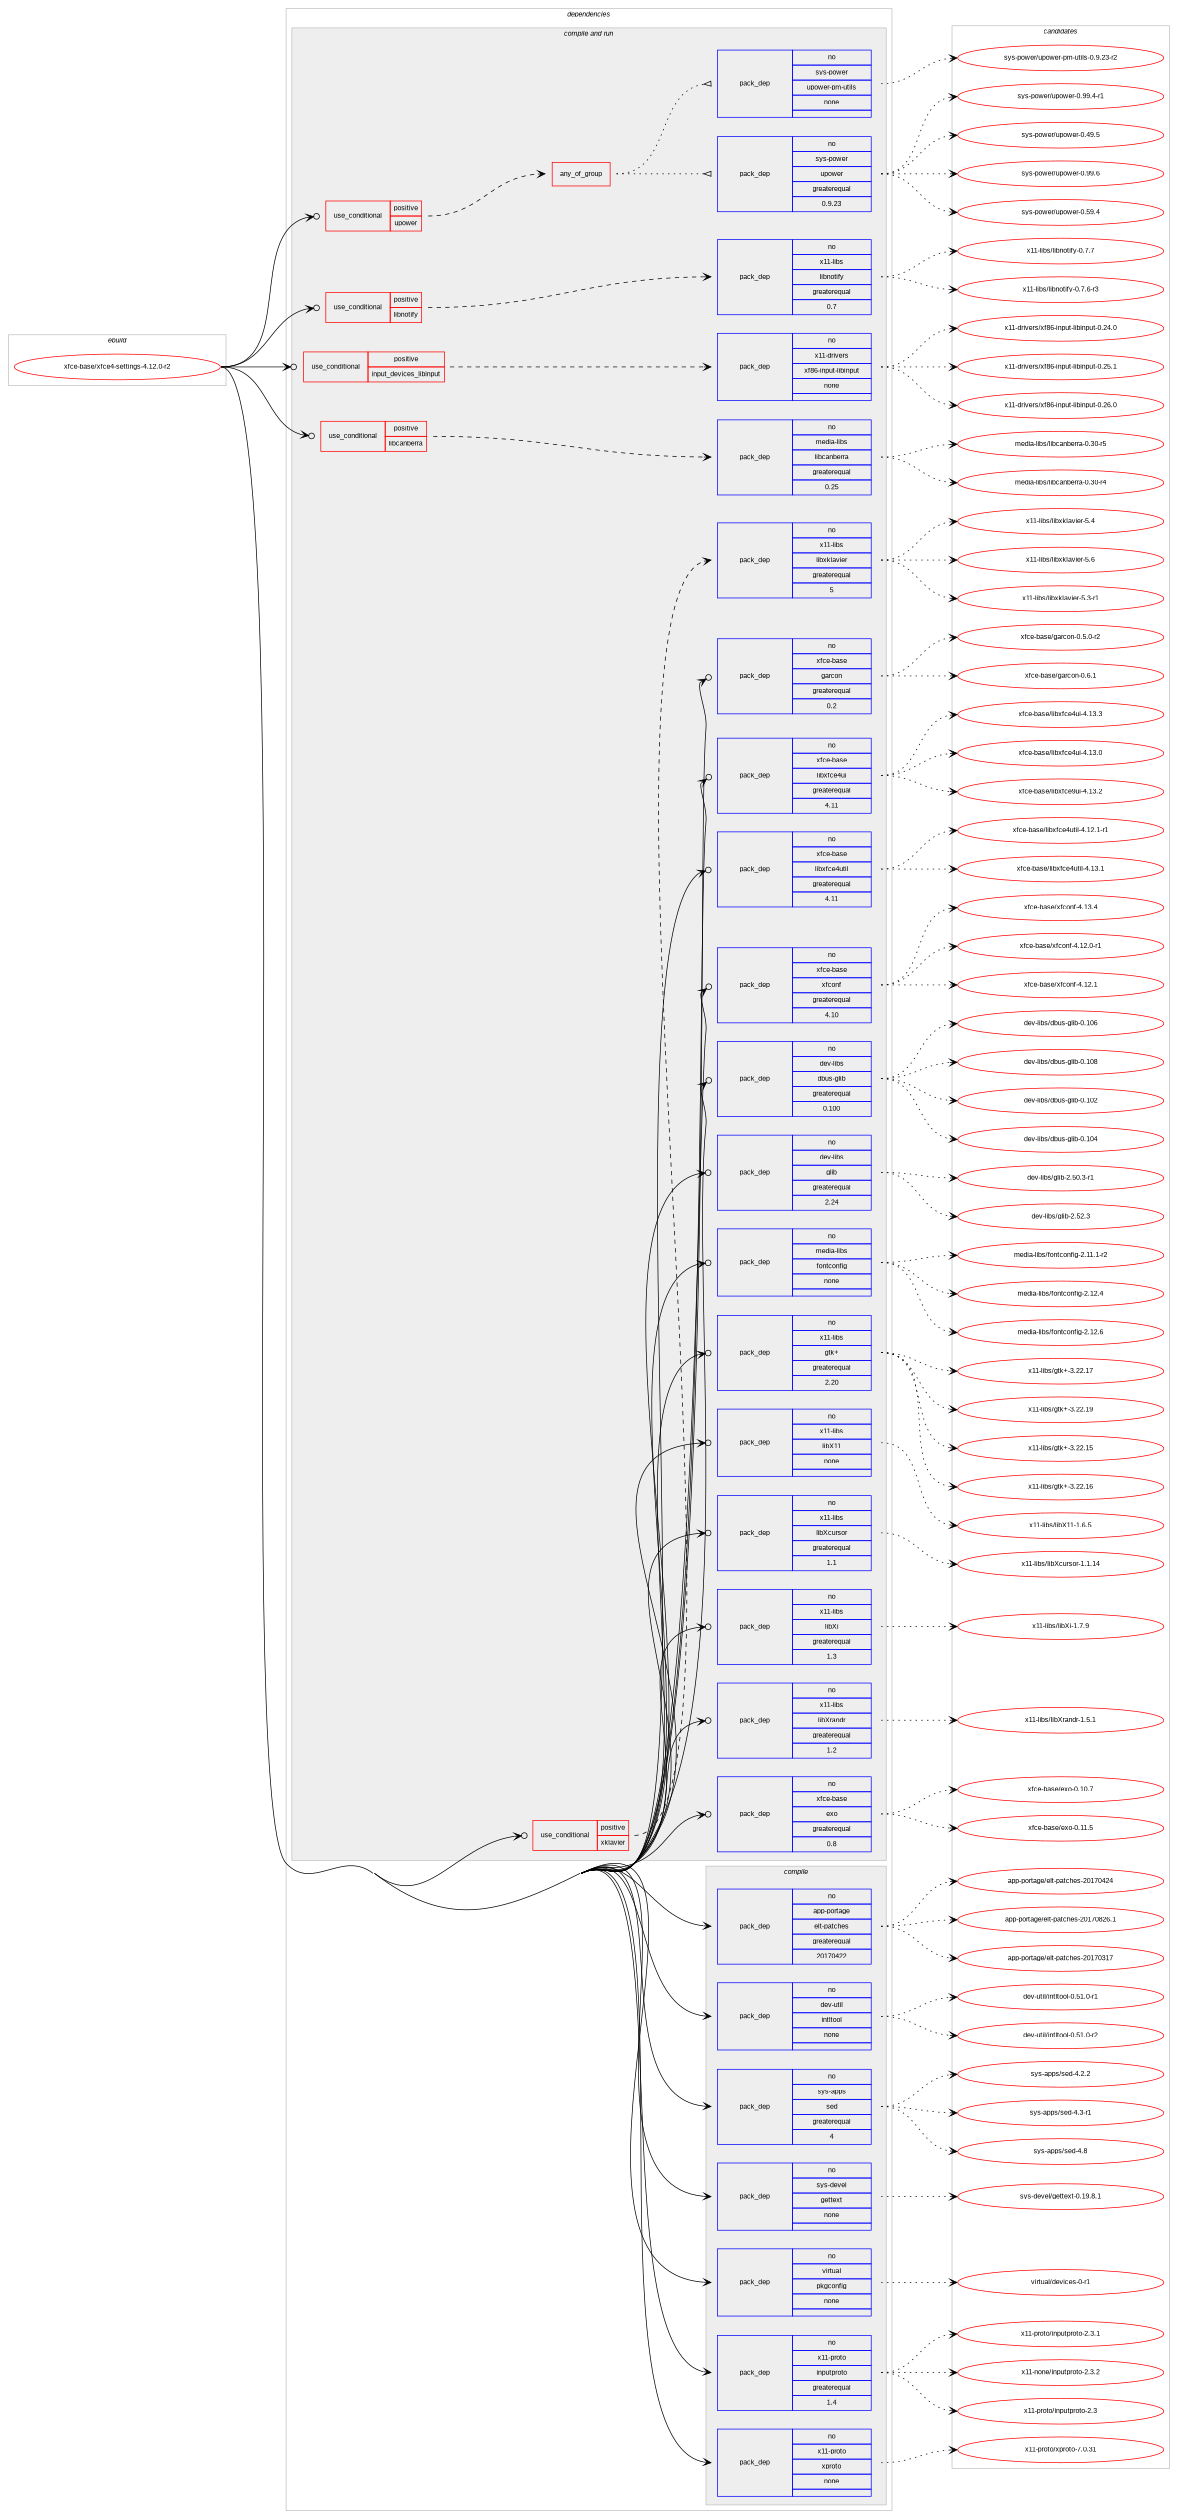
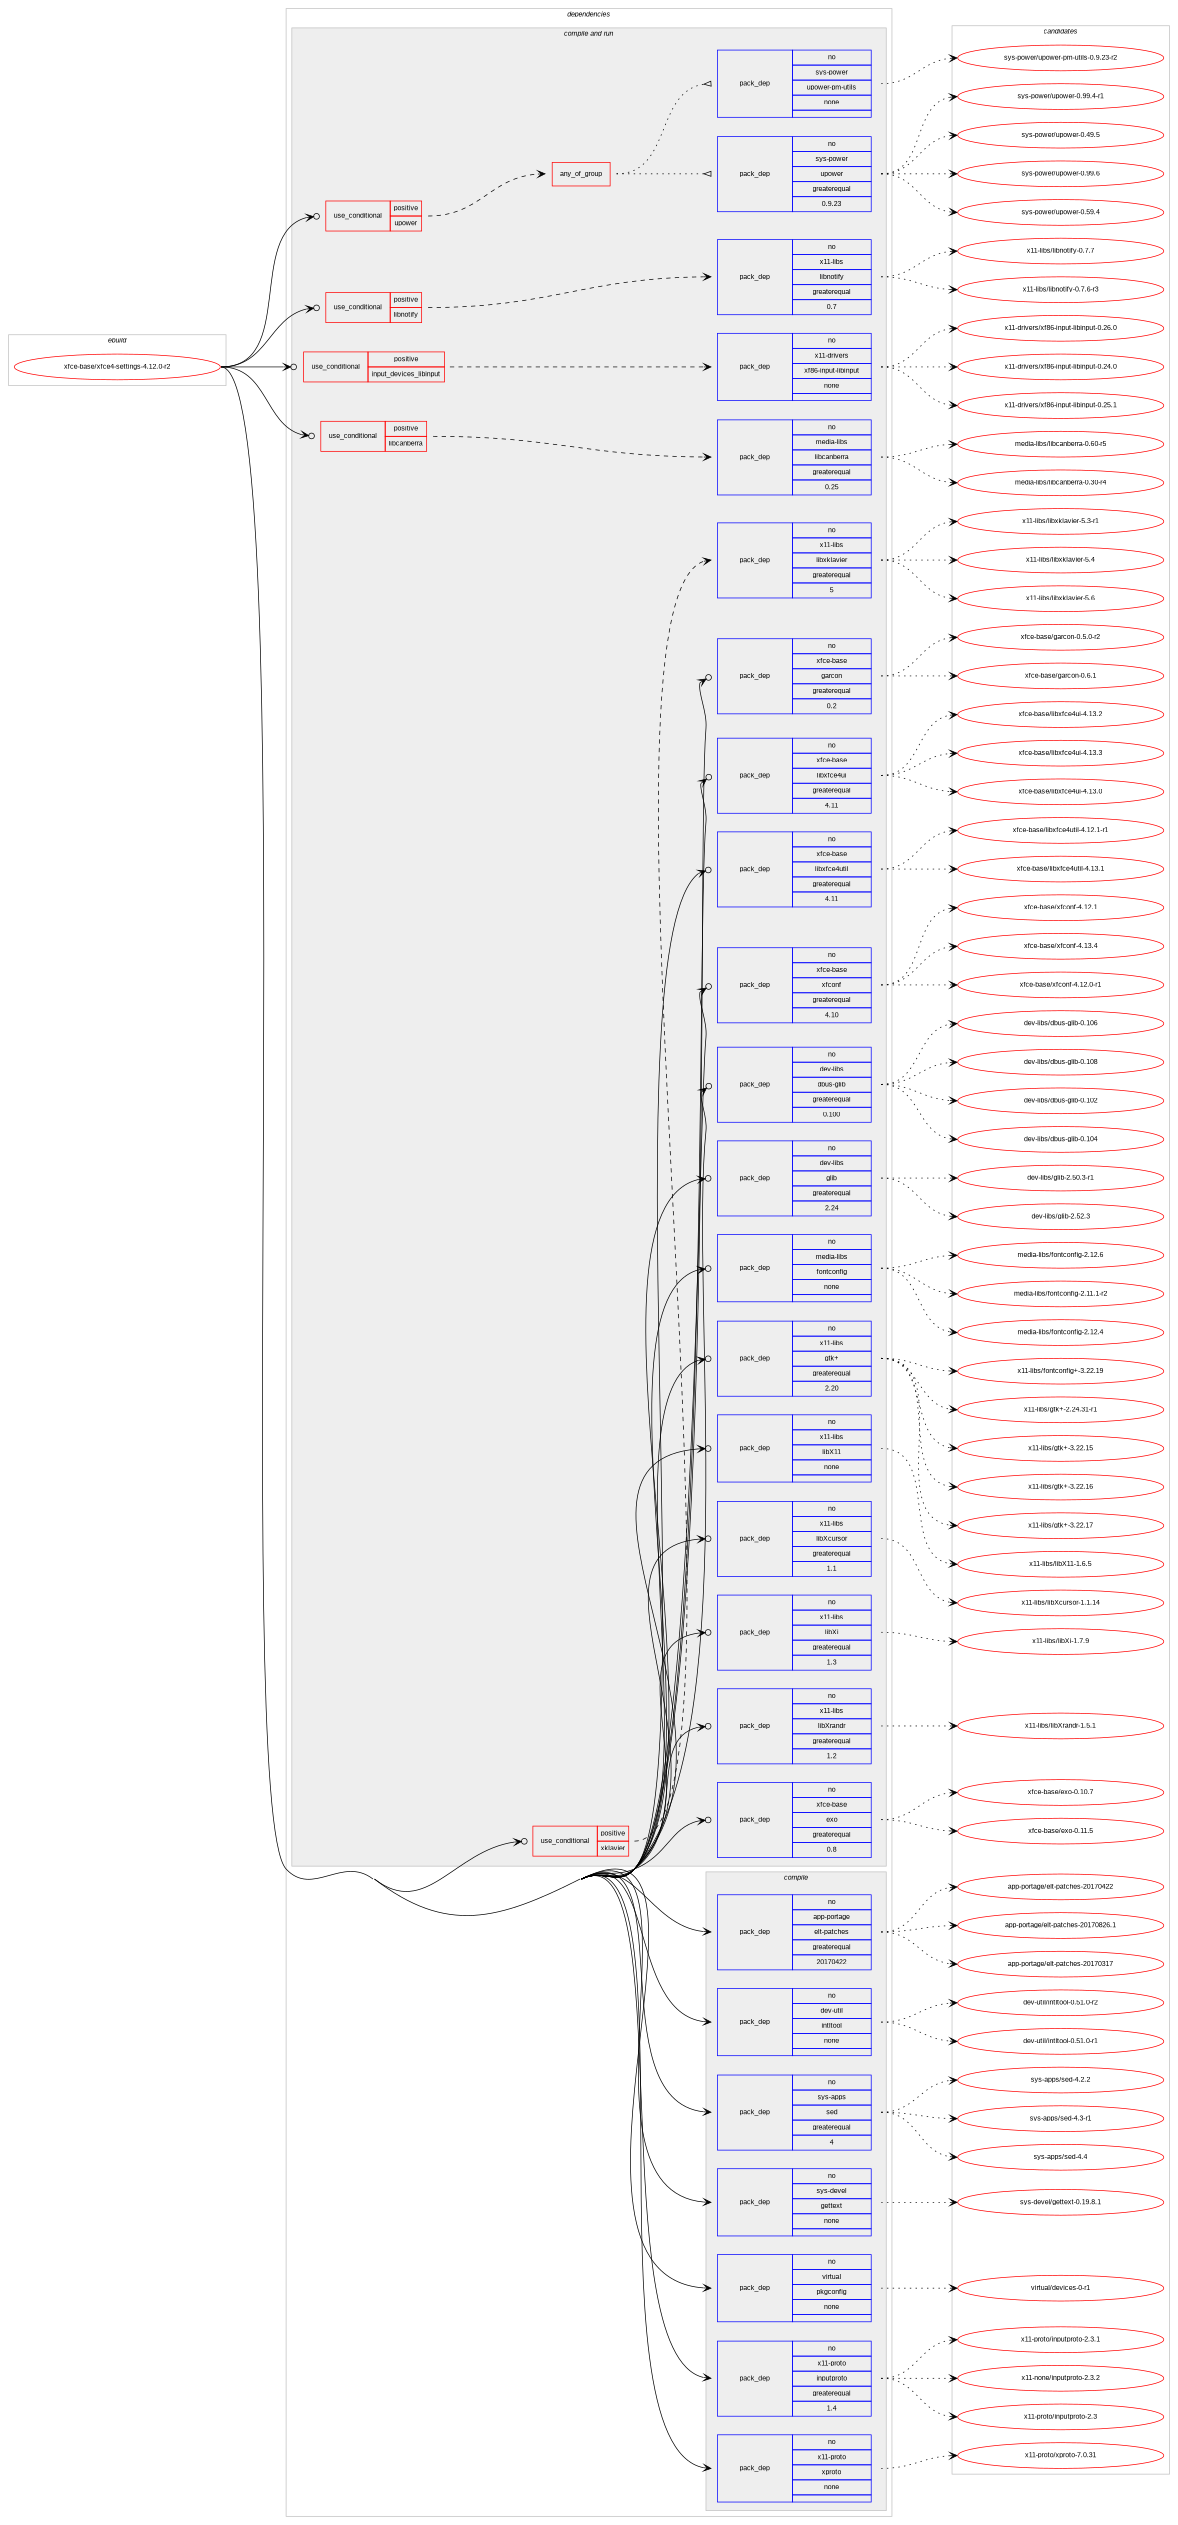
node "media-libs/libcanberra-0.30-r5": label "media-libs/libcanberra-0.30-r5" -> "media-libs/libcanberra-0.60-r5"
node "xfce-base/libxfce9ui-4.13.2": label "xfce-base/libxfce9ui-4.13.2" -> "xfce-base/libxfce4ui-4.13.2"
node "x11-libs/gtk+-3.22.19": label "x11-libs/gtk+-3.22.19" -> "x11-libs/fontconfig+-3.22.19"
node "x11-libs/gtk+-2.24.31-r1": added
node "app-portage/elt-patches-20170424": label "app-portage/elt-patches-20170424" -> "app-portage/elt-patches-20170422"
node "sys-apps/sed-4.8": label "sys-apps/sed-4.8" -> "sys-apps/sed-4.4"
